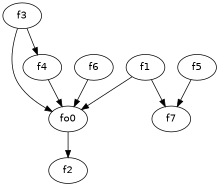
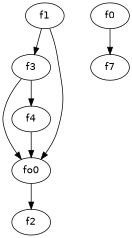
node "f6": removed
node "f5": label "f5" -> "f0"
edge "f1" -> "f7": now "f1" -> "f3"
